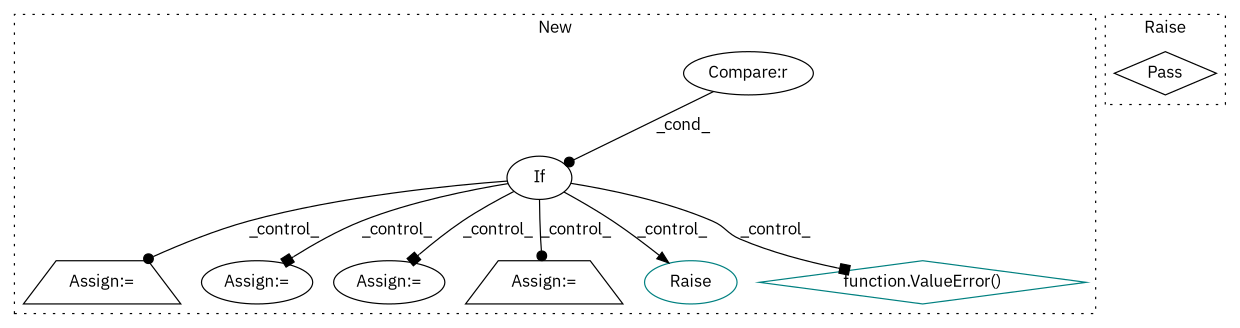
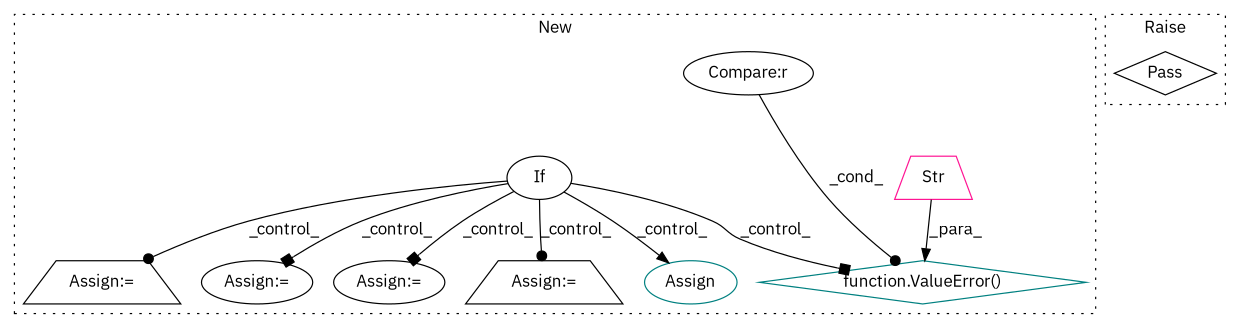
edge "Compare:r" -> "If": now "Compare:r" -> "function.ValueError()"
node "Str": added
node "Raise": label "Raise" -> "Assign"
